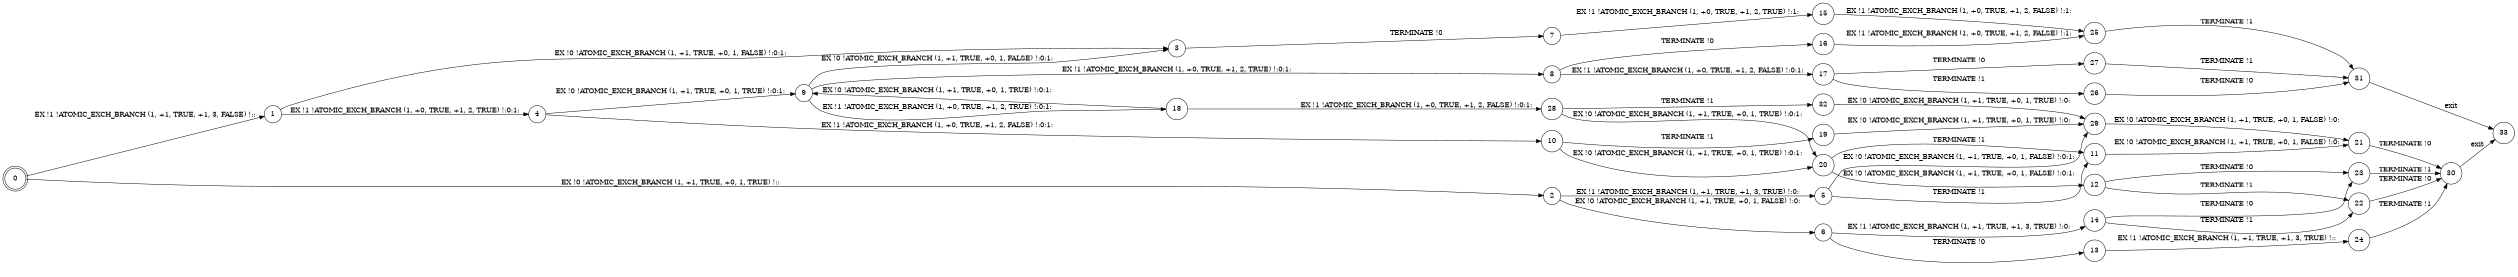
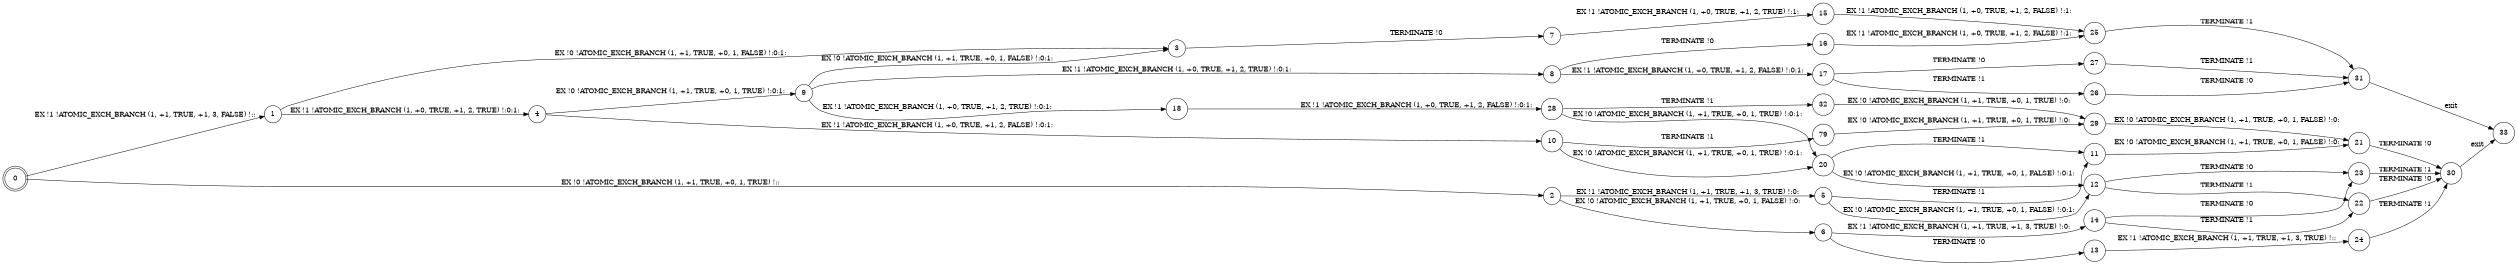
edge "18" -> "9": removed, label "EX !0 !ATOMIC_EXCH_BRANCH (1, +1, TRUE, +0, 1, TRUE) !:0:1:"
node "19": label "19" -> "79"
edge "5" -> "29": now "5" -> "12"
